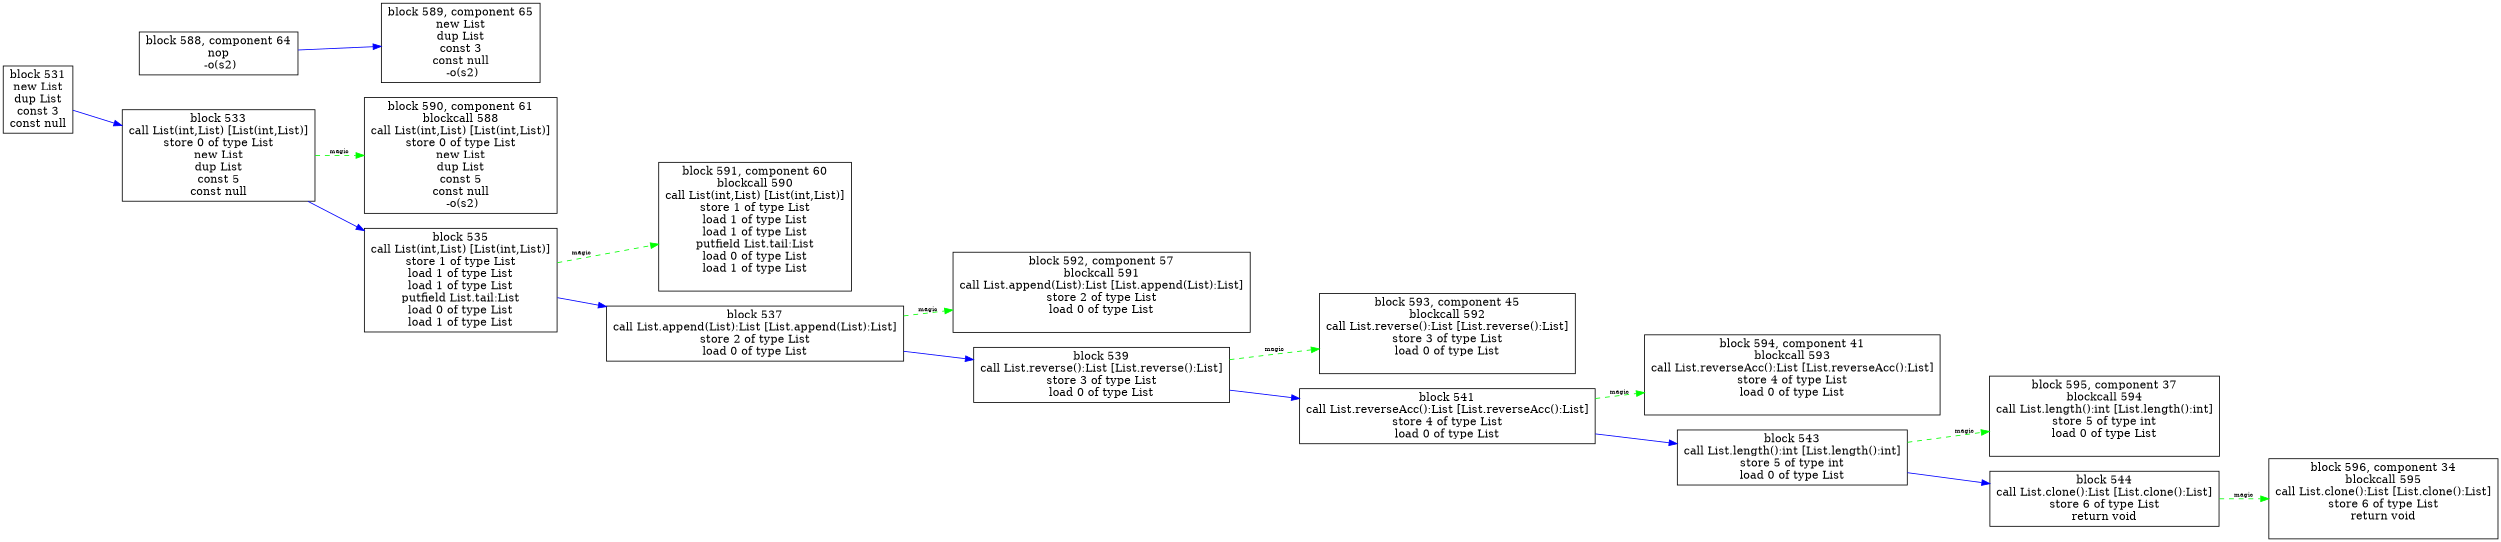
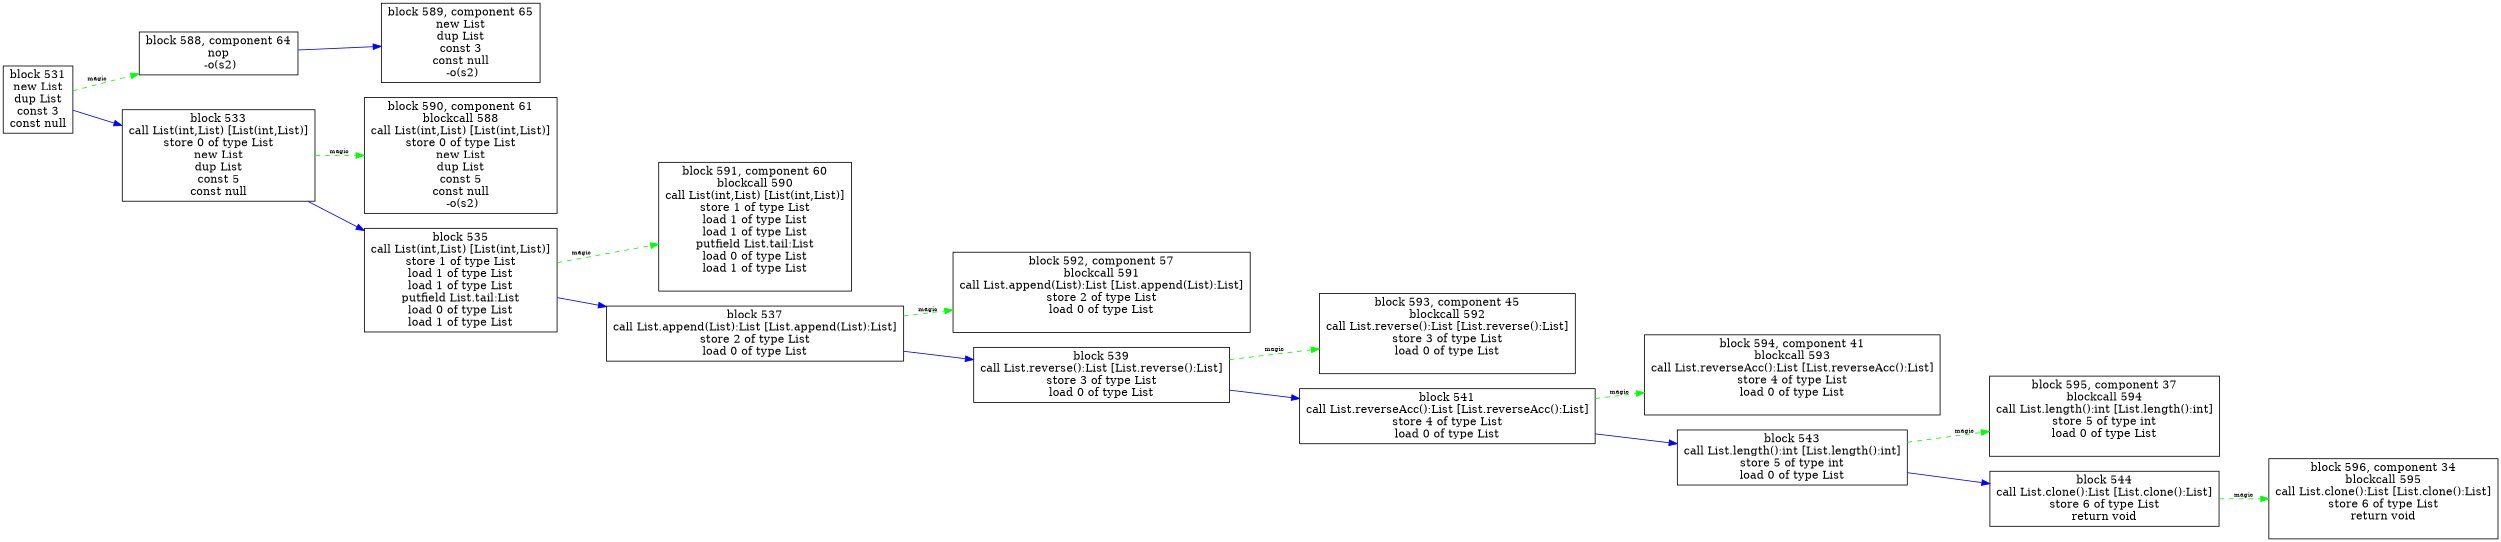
edge "block 531 new List dup List const 3 const null" -> "block 588, component 64 nop -o(s2)": added, label "magic"
